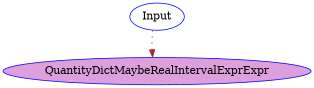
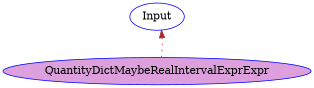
edge "Input" -> "QuantityDictMaybeRealIntervalExprExpr": reversed
